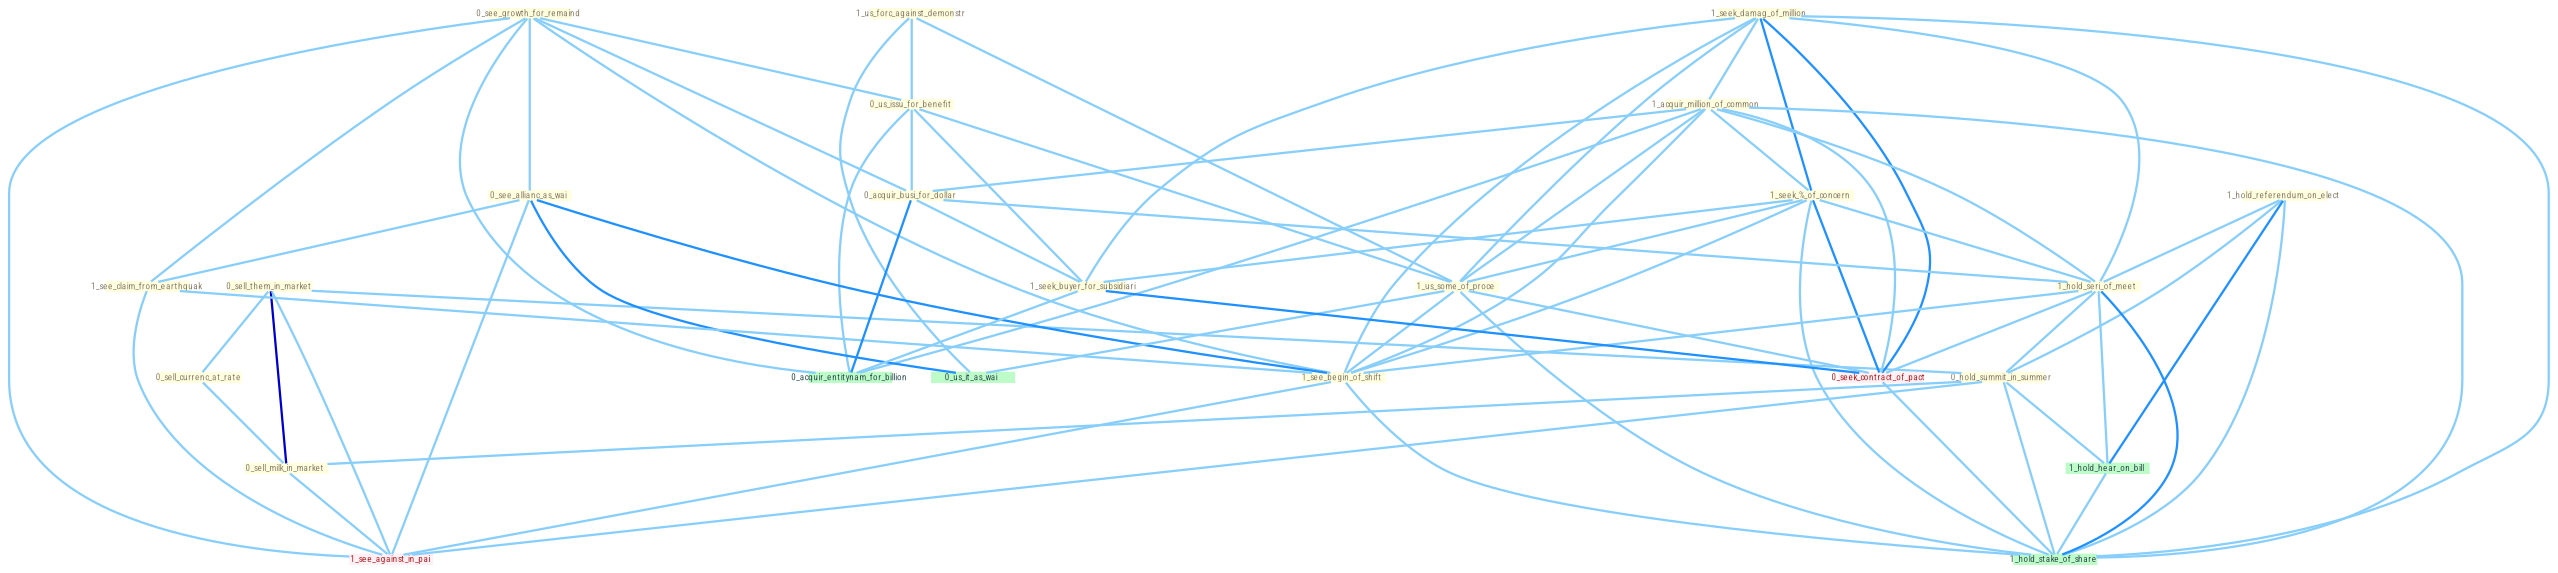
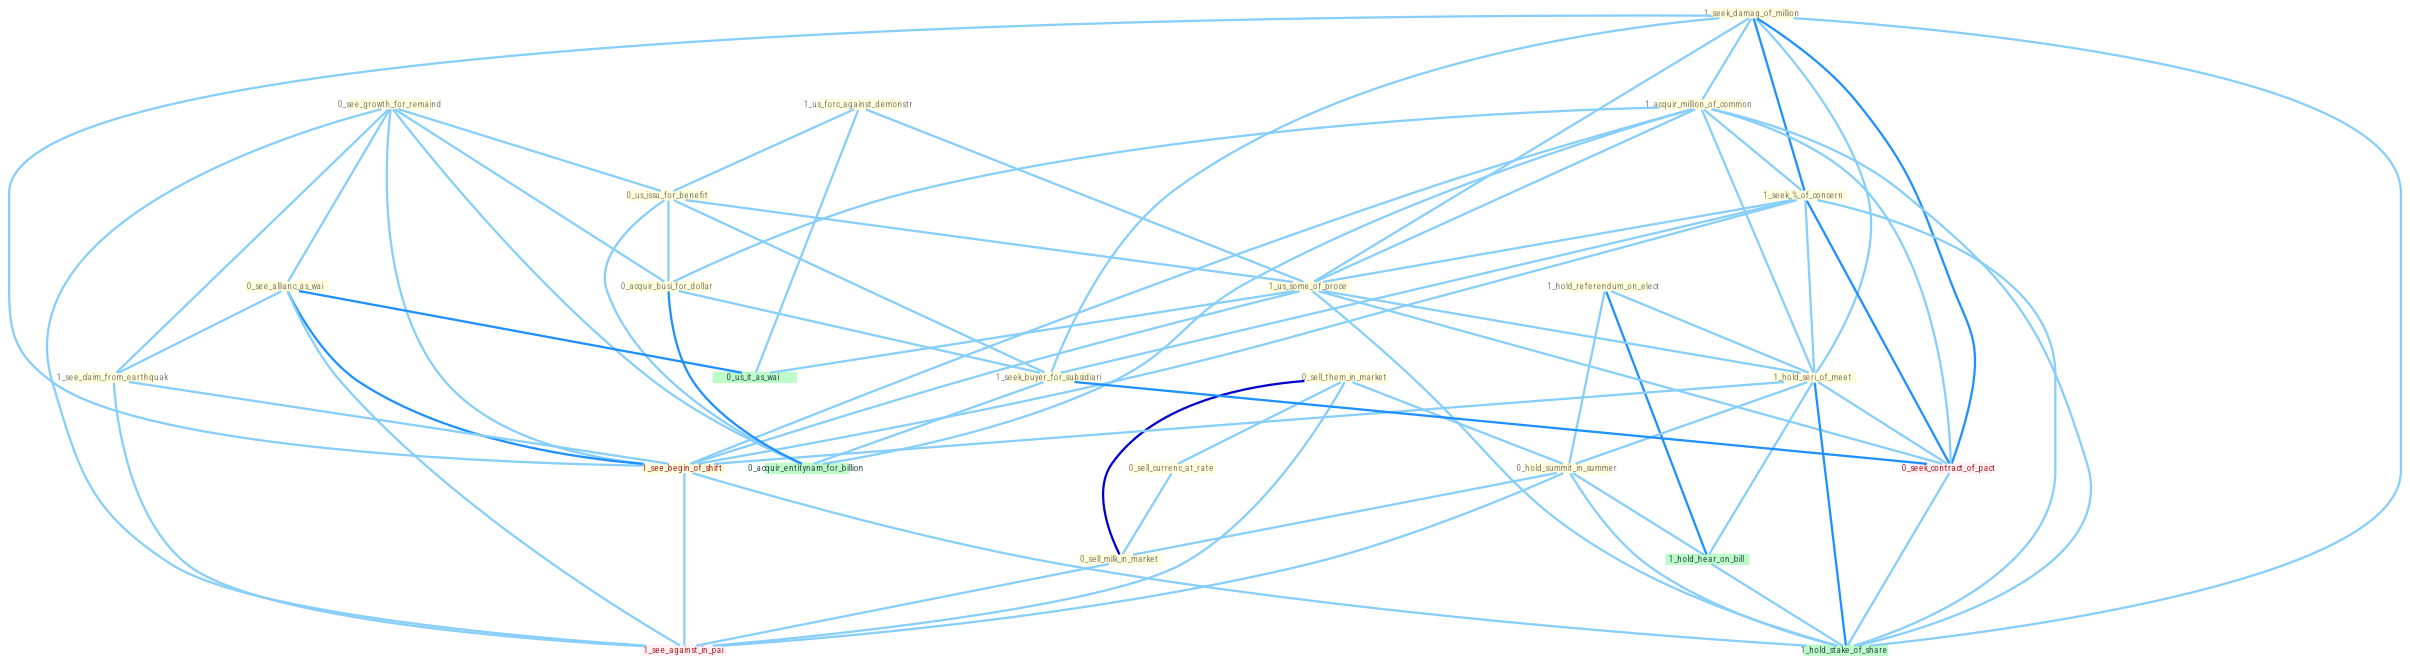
edge "0_acquir_busi_for_dollar" -- "1_hold_seri_of_meet": now "1_us_some_of_proce" -- "1_hold_seri_of_meet"
node "1_see_begin_of_shift": fontcolor #8b7d6b -> #b22222
edge "1_hold_referendum_on_elect" -- "1_hold_stake_of_share": removed
